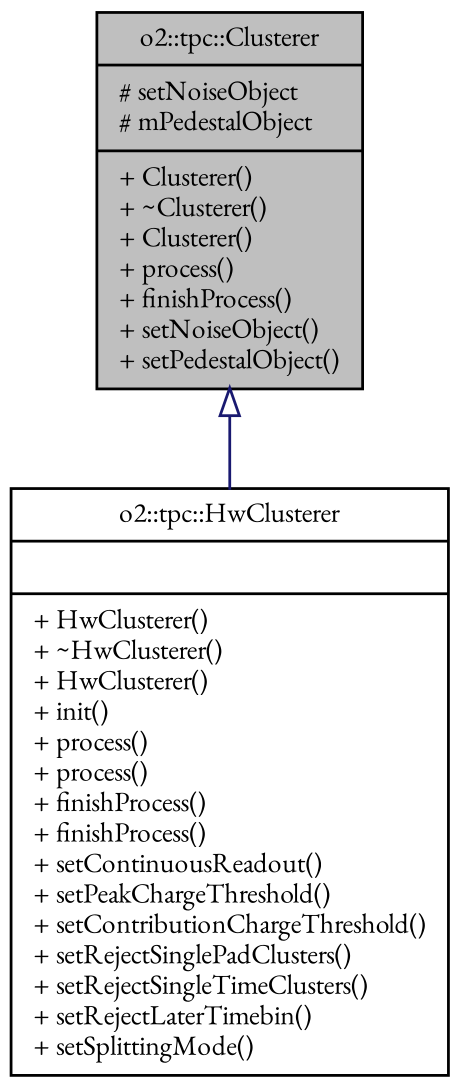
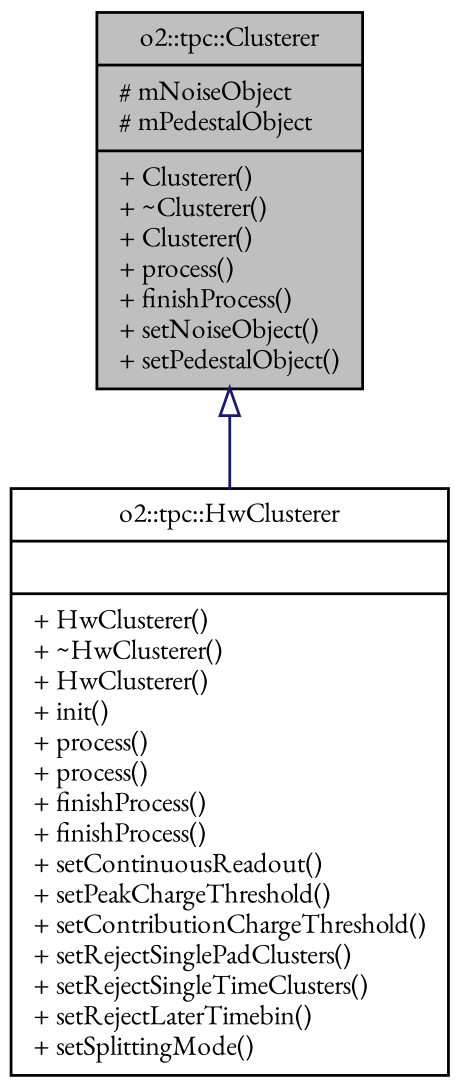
node "o2::tpc::Clusterer": text "# setNoiseObject" -> "# mNoiseObject"
